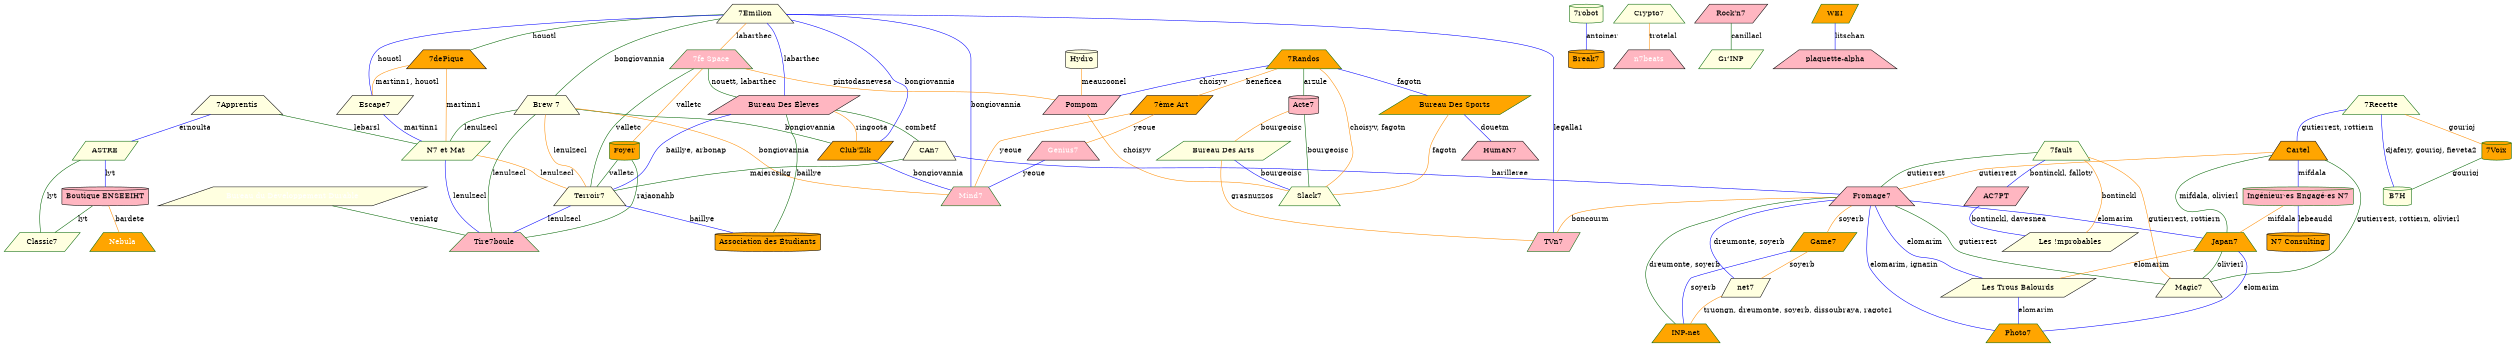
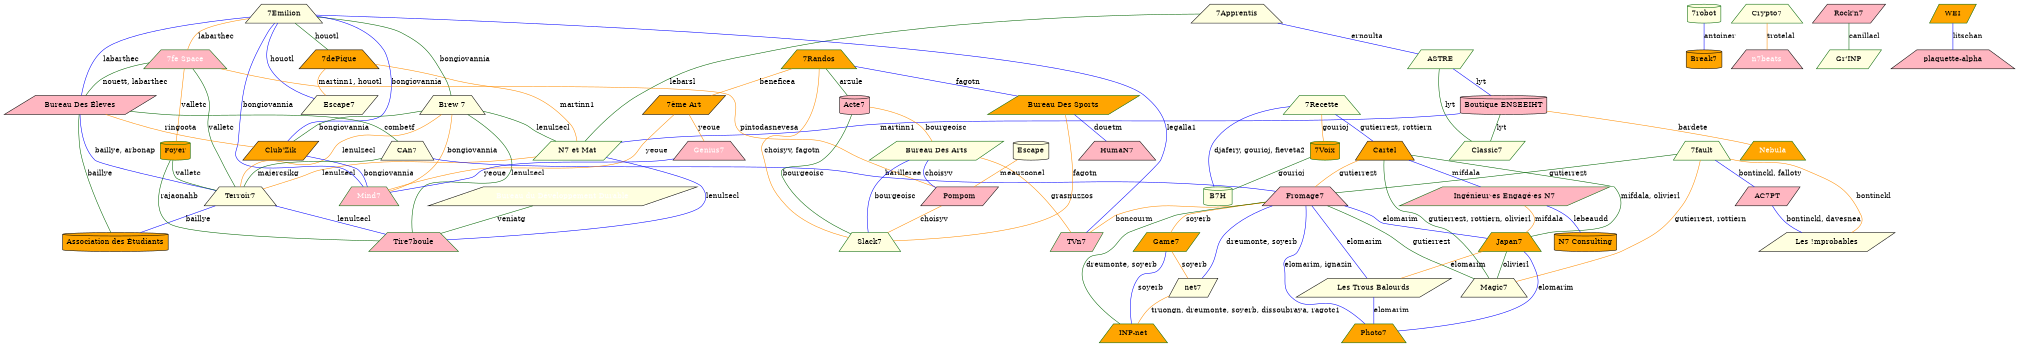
node "Hydro": label "Hydro" -> "Escape"
edge "7Randos" -- "Pompom": now "Bureau Des Arts" -- "Pompom"
edge "Escape7" -- "N7 et Mat": now "Boutique ENSEEIHT" -- "N7 et Mat"
node "Ingénieur·es Engagé·es N7": shape cylinder -> parallelogram
